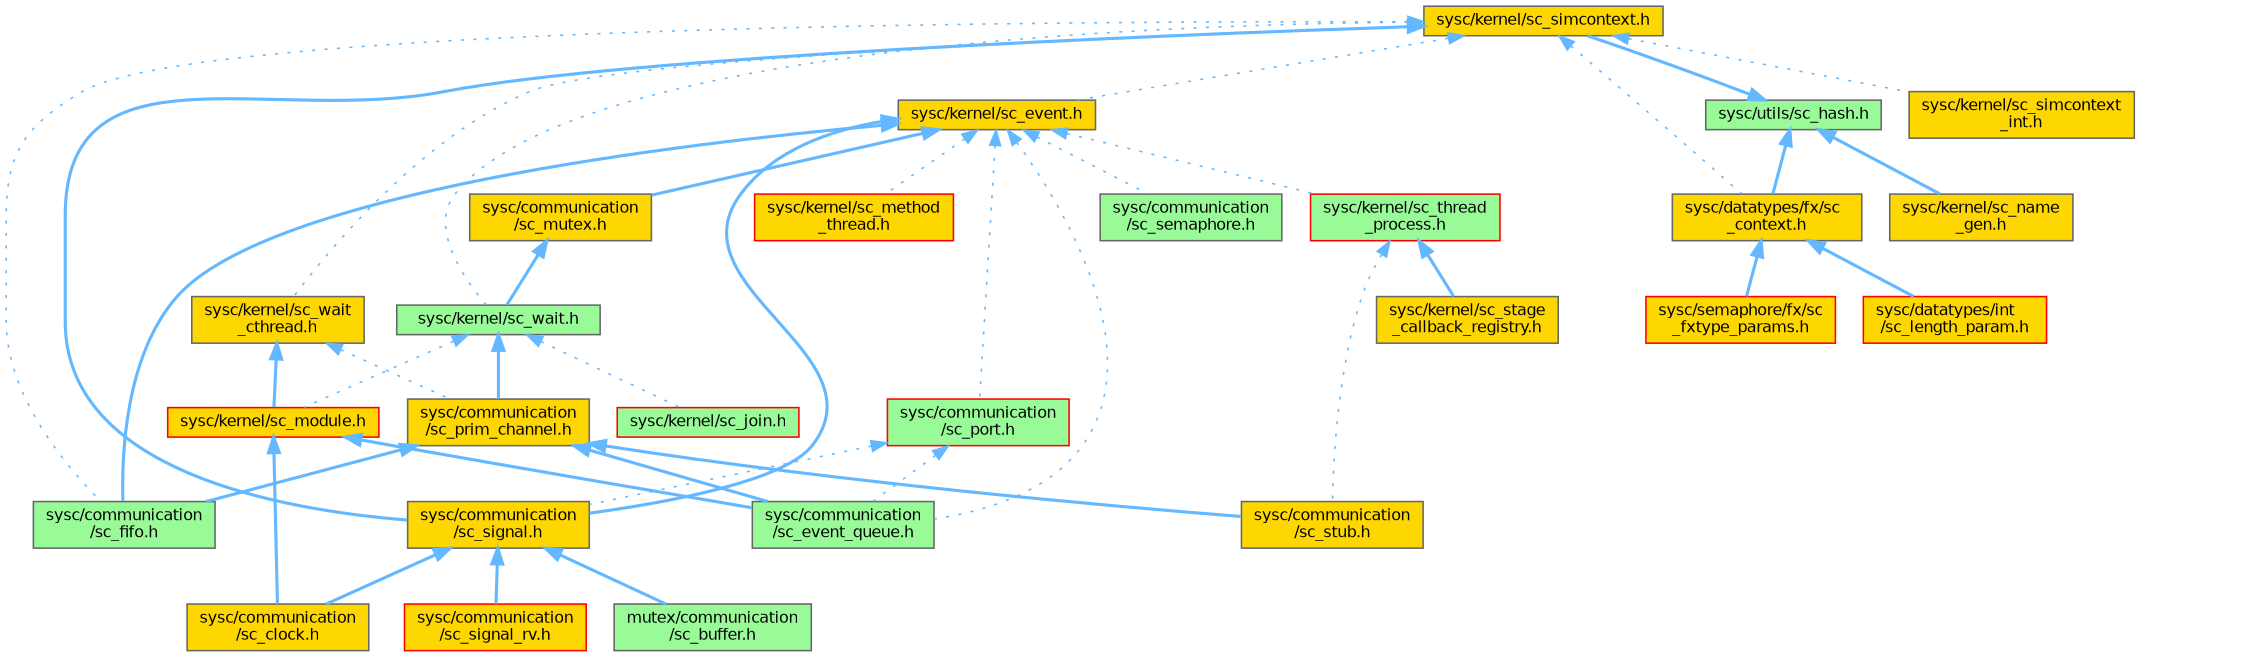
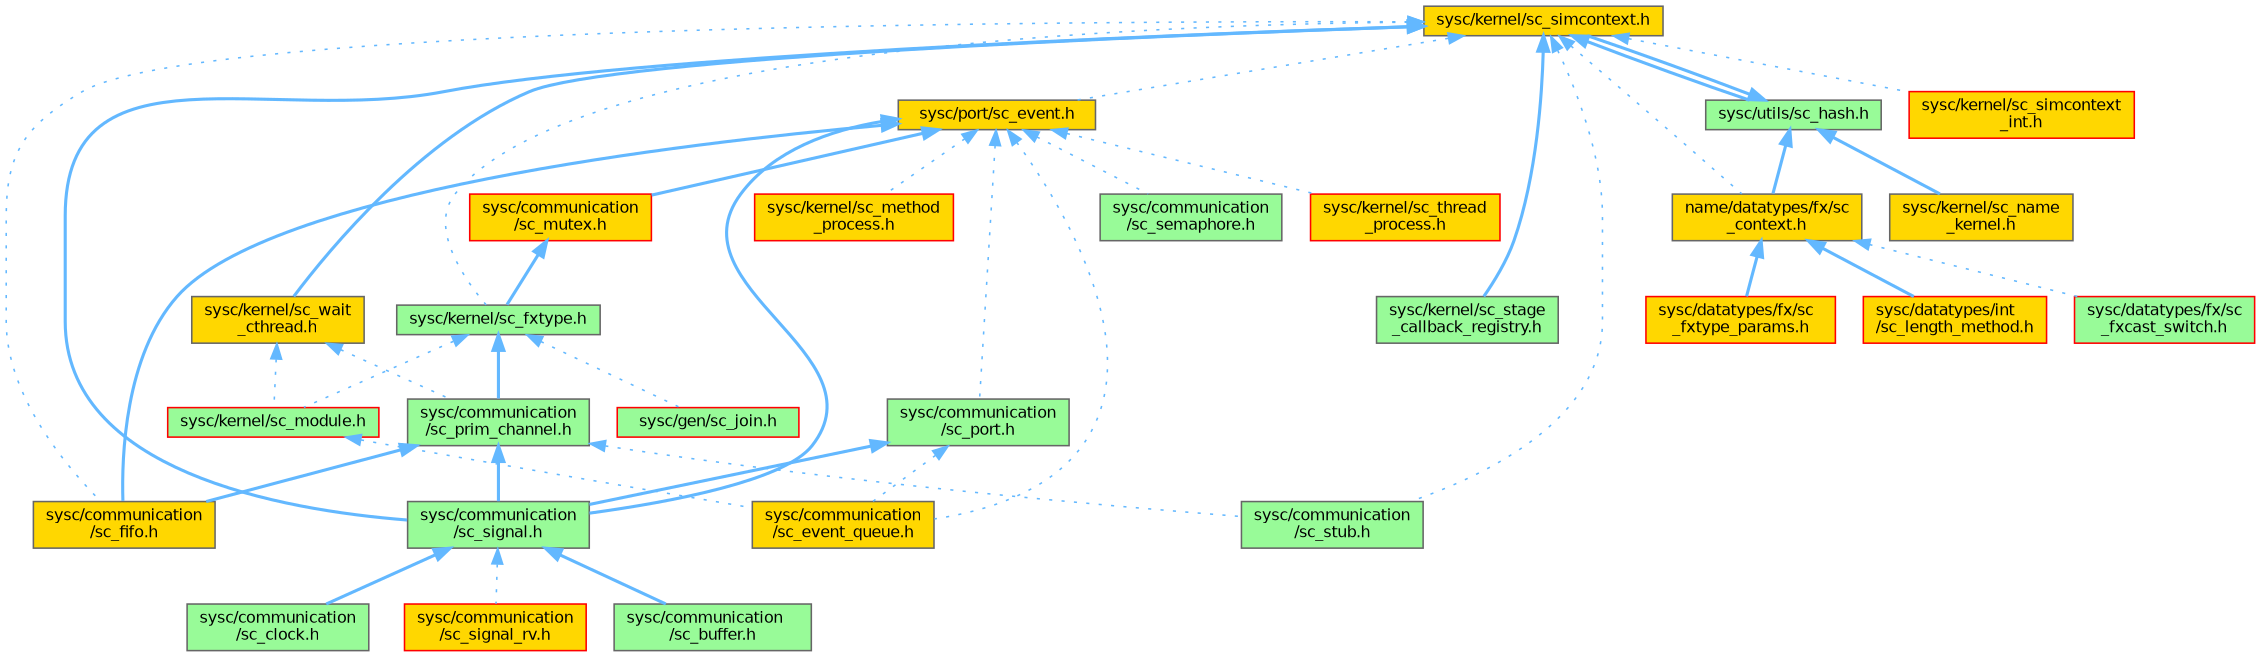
edge "sysc/utils/sc_hash.h" -> "sysc/kernel/sc_simcontext.h": added
edge "sysc/kernel/sc_wait _cthread.h" -> "sysc/kernel/sc_simcontext.h": style dotted -> bold
node "sysc/kernel/sc_event.h": label "sysc/kernel/sc_event.h" -> "sysc/port/sc_event.h"
node "sysc/kernel/sc_simcontext _int.h": color grey40 -> red
node "sysc/communication /sc_mutex.h": color grey40 -> red
node "sysc/kernel/sc_method _thread.h": label "sysc/kernel/sc_method _thread.h" -> "sysc/kernel/sc_method _process.h"
node "sysc/kernel/sc_thread _process.h": fillcolor palegreen -> gold
node "sysc/datatypes/fx/sc _context.h": label "sysc/datatypes/fx/sc _context.h" -> "name/datatypes/fx/sc _context.h"
node "sysc/kernel/sc_name _gen.h": label "sysc/kernel/sc_name _gen.h" -> "sysc/kernel/sc_name _kernel.h"
edge "sysc/kernel/sc_stage _callback_registry.h" -> "sysc/kernel/sc_thread _process.h": now "sysc/kernel/sc_stage _callback_registry.h" -> "sysc/kernel/sc_simcontext.h"
node "sysc/kernel/sc_wait.h": label "sysc/kernel/sc_wait.h" -> "sysc/kernel/sc_fxtype.h"
node "sysc/kernel/sc_stage _callback_registry.h": fillcolor gold -> palegreen
node "sysc/semaphore/fx/sc _fxtype_params.h": label "sysc/semaphore/fx/sc _fxtype_params.h" -> "sysc/datatypes/fx/sc _fxtype_params.h"
node "sysc/datatypes/int /sc_length_param.h": label "sysc/datatypes/int /sc_length_param.h" -> "sysc/datatypes/int /sc_length_method.h"
node "sysc/datatypes/fx/sc _fxcast_switch.h": added
edge "sysc/communication /sc_stub.h" -> "sysc/kernel/sc_thread _process.h": now "sysc/communication /sc_stub.h" -> "sysc/kernel/sc_simcontext.h"
edge "sysc/kernel/sc_module.h" -> "sysc/kernel/sc_wait _cthread.h": style bold -> dotted
node "sysc/kernel/sc_module.h": fillcolor gold -> palegreen
node "sysc/communication /sc_prim_channel.h": fillcolor gold -> palegreen
node "sysc/kernel/sc_join.h": label "sysc/kernel/sc_join.h" -> "sysc/gen/sc_join.h"
node "sysc/communication /sc_port.h": color red -> grey40
edge "sysc/communication /sc_event_queue.h" -> "sysc/kernel/sc_module.h": style bold -> dotted
edge "sysc/communication /sc_signal.h" -> "sysc/communication /sc_port.h": style dotted -> bold
edge "sysc/communication /sc_event_queue.h" -> "sysc/communication /sc_prim_channel.h": now "sysc/communication /sc_signal.h" -> "sysc/communication /sc_prim_channel.h"
edge "sysc/communication /sc_stub.h" -> "sysc/communication /sc_prim_channel.h": style bold -> dotted
node "sysc/communication /sc_fifo.h": fillcolor palegreen -> gold
node "sysc/communication /sc_signal.h": fillcolor gold -> palegreen
node "sysc/communication /sc_event_queue.h": fillcolor palegreen -> gold
node "sysc/communication /sc_stub.h": fillcolor gold -> palegreen
edge "sysc/communication /sc_clock.h" -> "sysc/kernel/sc_module.h": removed
edge "sysc/communication /sc_signal_rv.h" -> "sysc/communication /sc_signal.h": style bold -> dotted
node "sysc/communication /sc_clock.h": fillcolor gold -> palegreen
node "mutex/communication /sc_buffer.h": label "mutex/communication /sc_buffer.h" -> "sysc/communication /sc_buffer.h"
